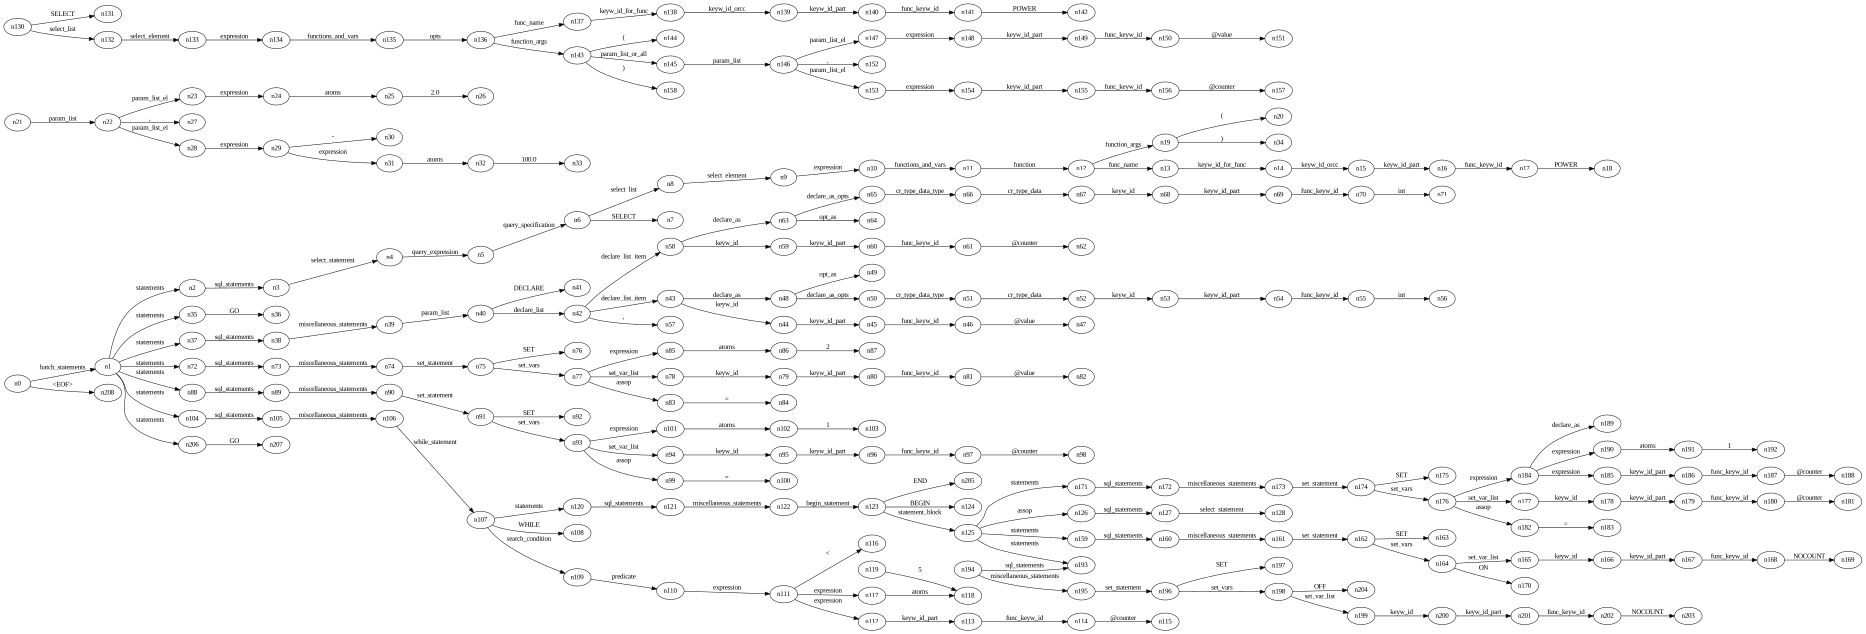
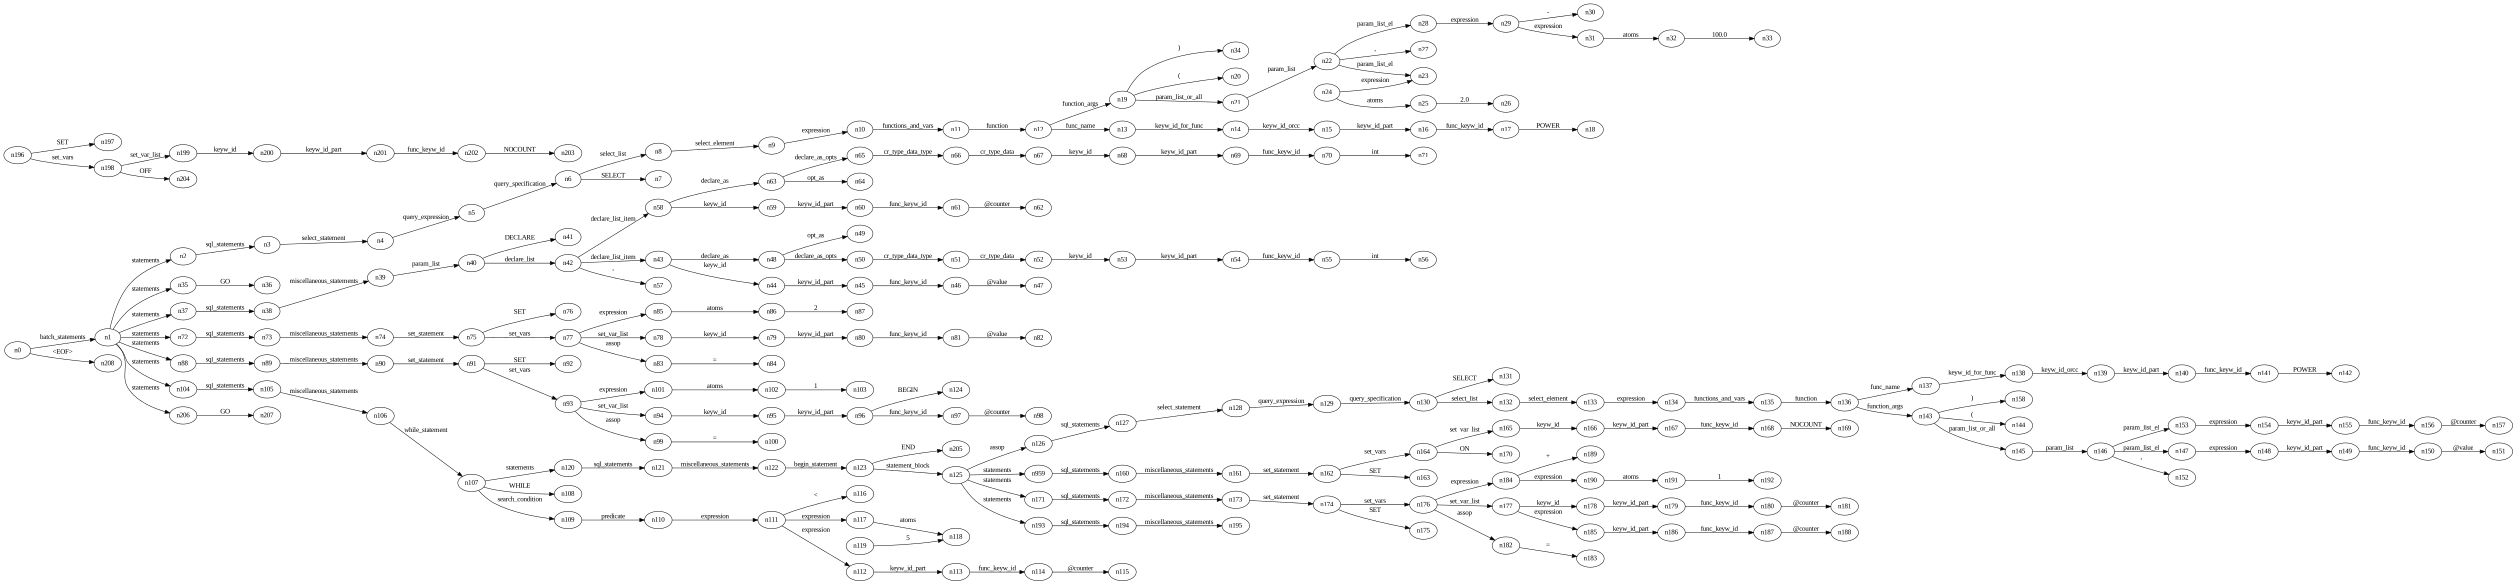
edge "n135" -> "n136": label "opts" -> "function"
edge "n23" -> "n24": reversed
edge "n19" -> "n21": added, label "param_list_or_all"
node "n129": added
edge "n184" -> "n189": label "declare_as" -> "+"
edge "n184" -> "n185": now "n177" -> "n185"
edge "n123" -> "n124": now "n96" -> "n124"
node "n159": label "n159" -> "n959"
edge "n194" -> "n193": reversed
edge "n195" -> "n196": removed, label "set_statement"
